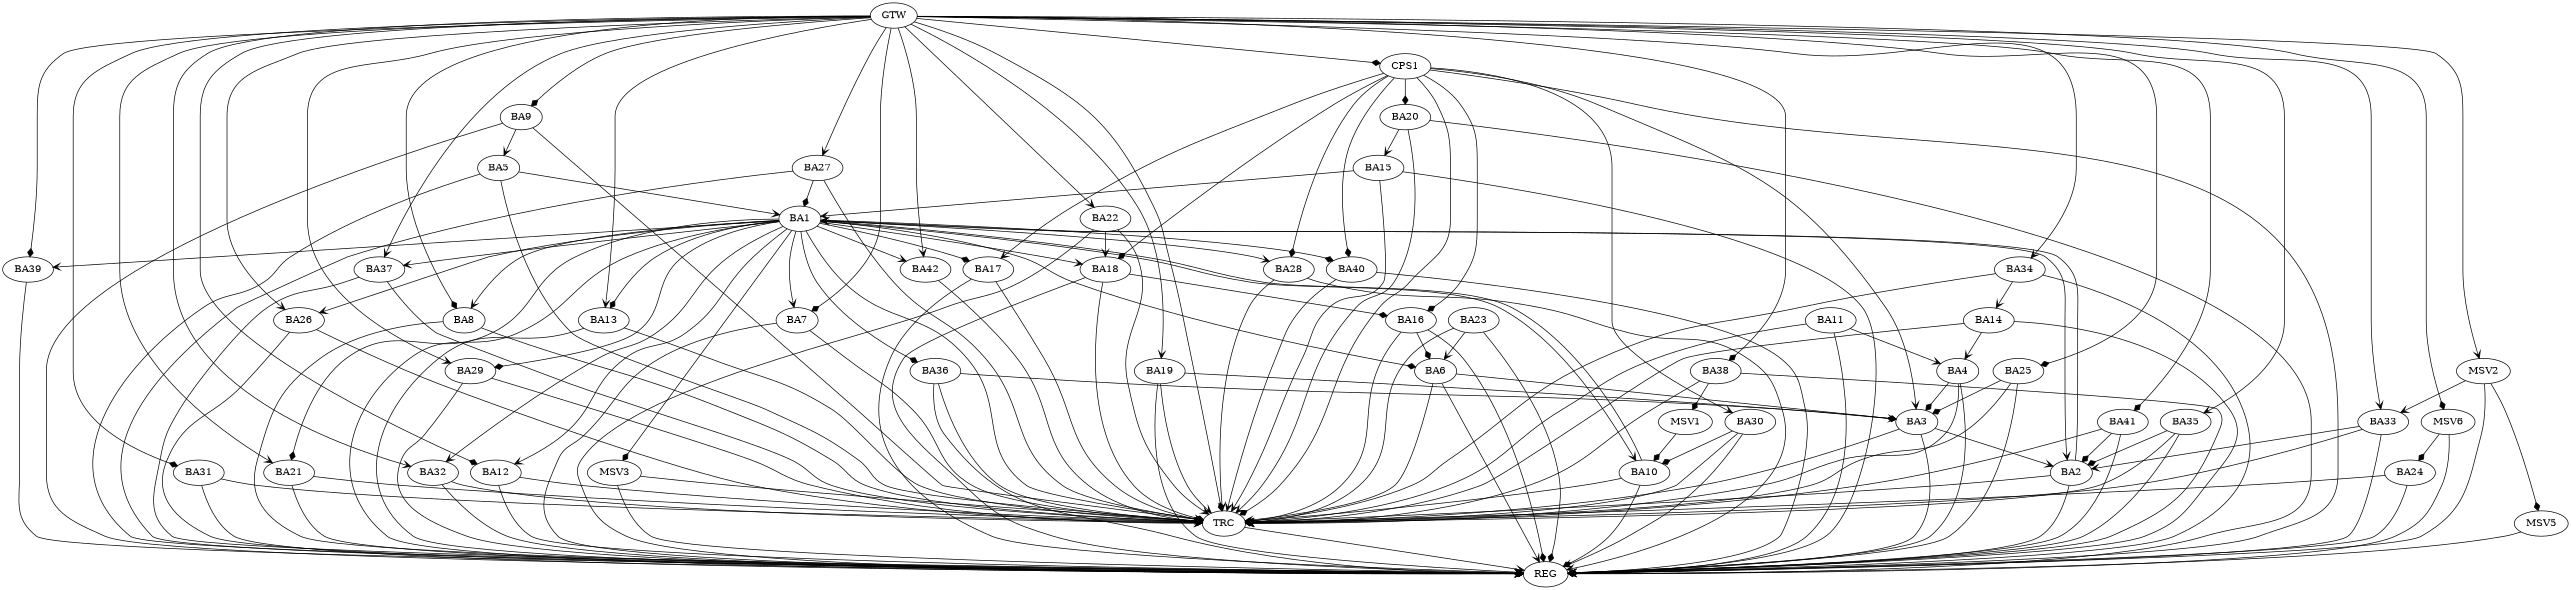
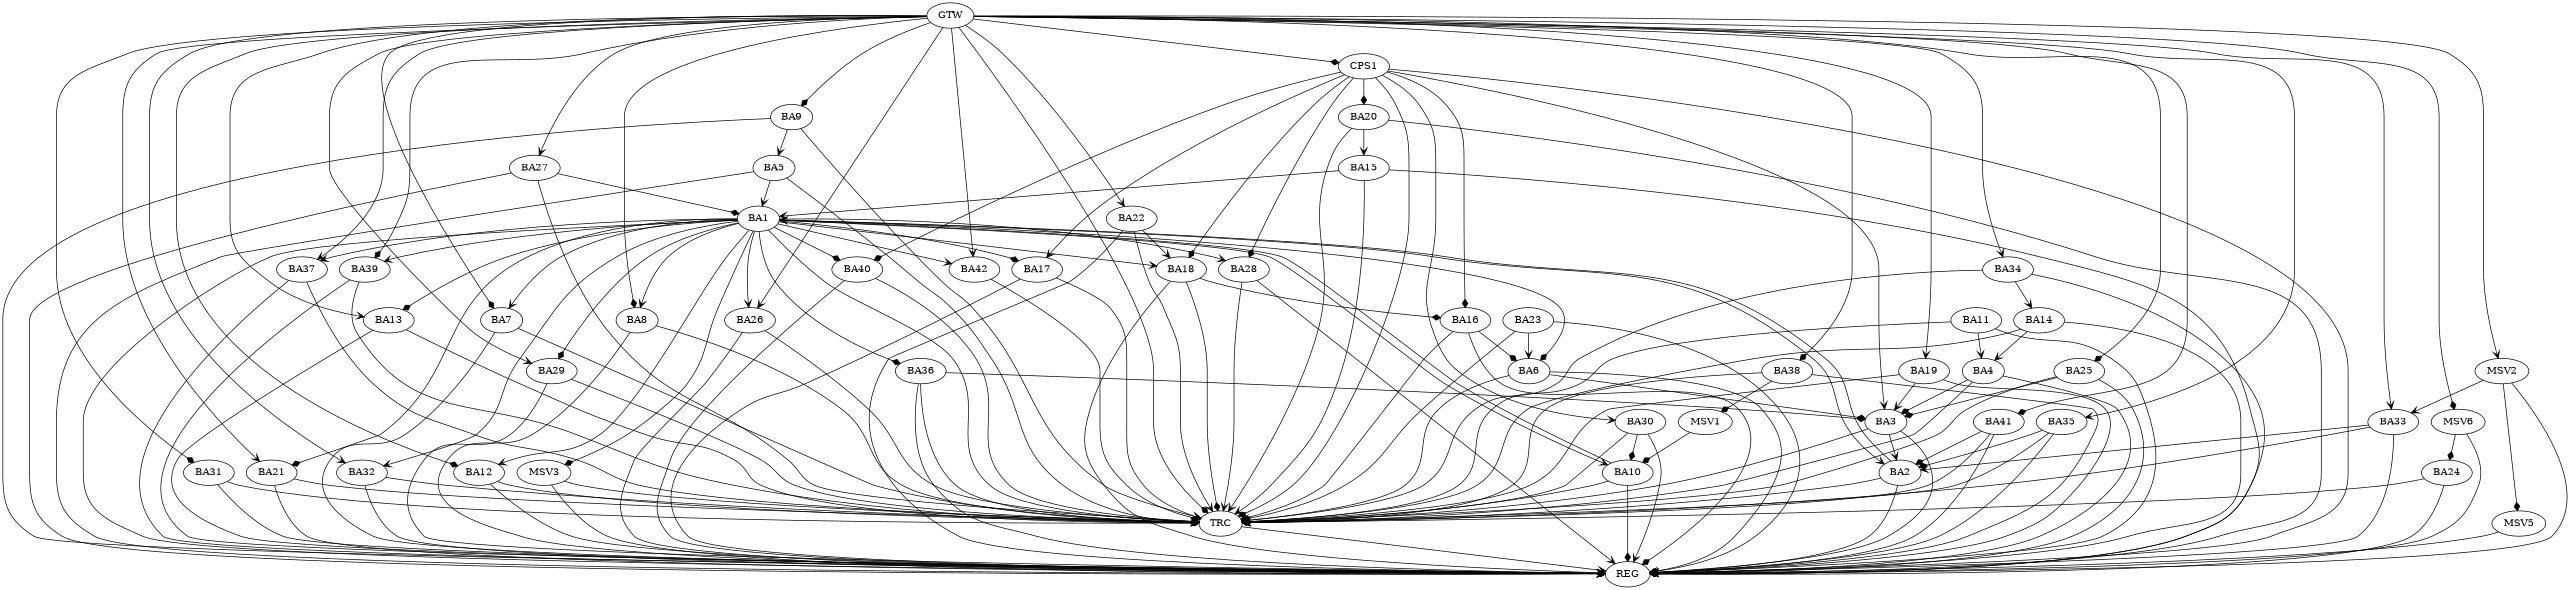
edge "BA39" -> "TRC": added
